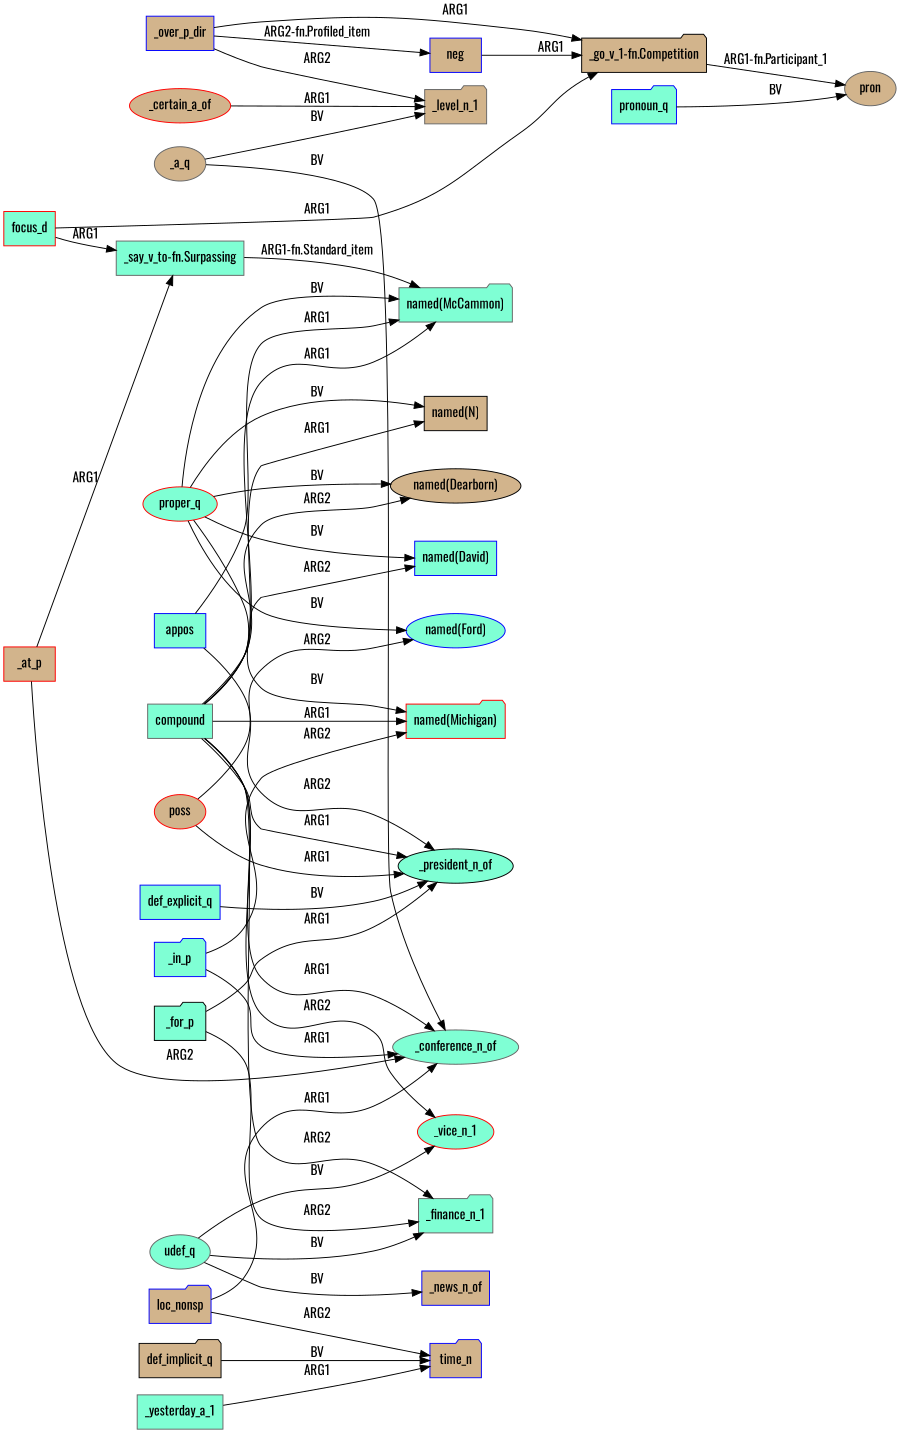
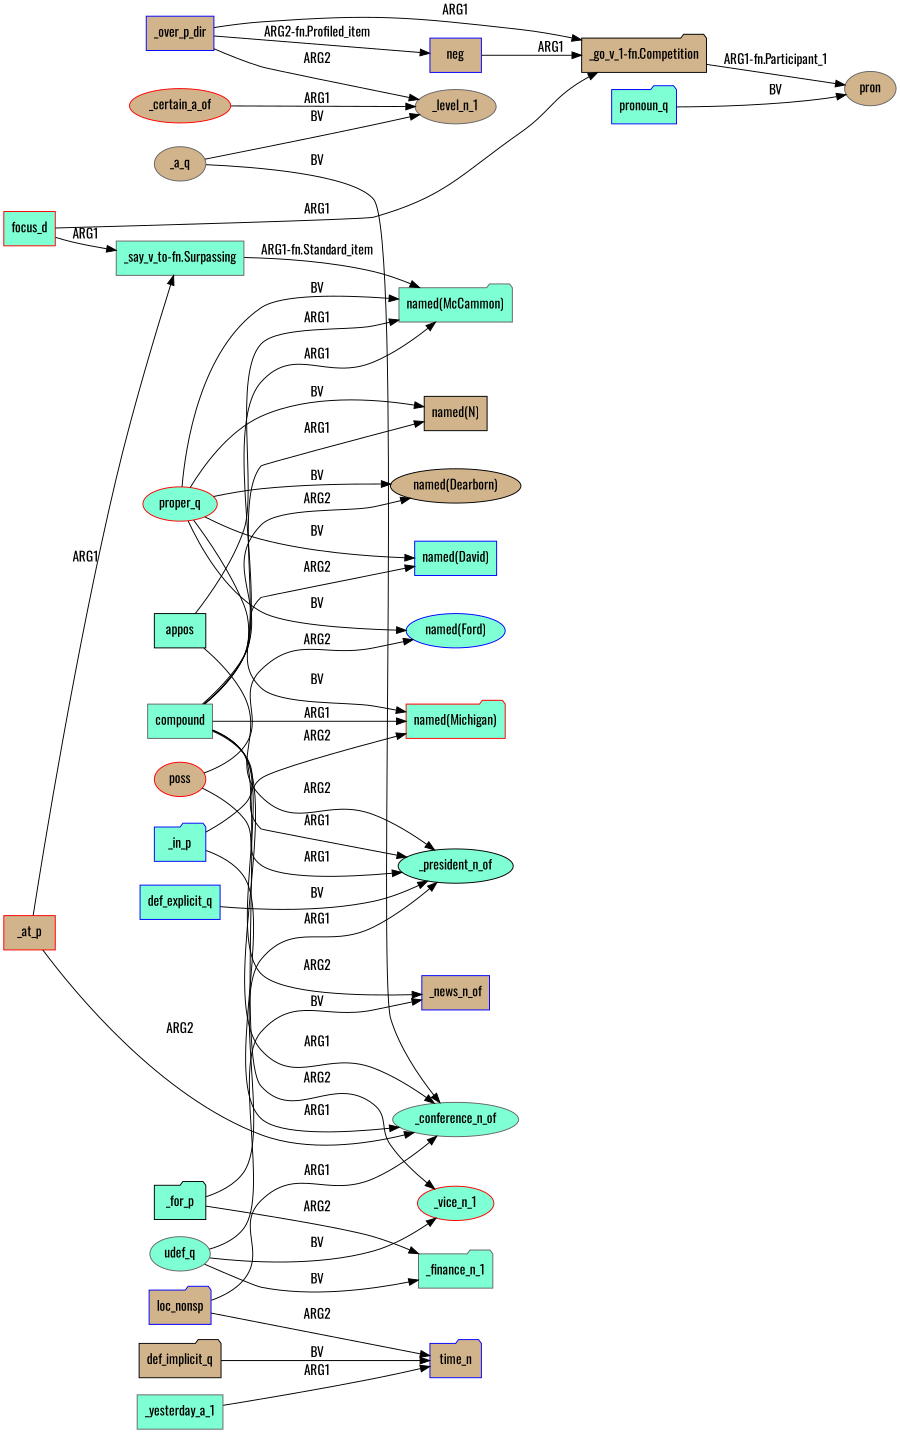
node "_level_n_1": shape folder -> ellipse
node "appos": color blue -> black
edge "compound" -> "_finance_n_1": now "compound" -> "_news_n_of"
